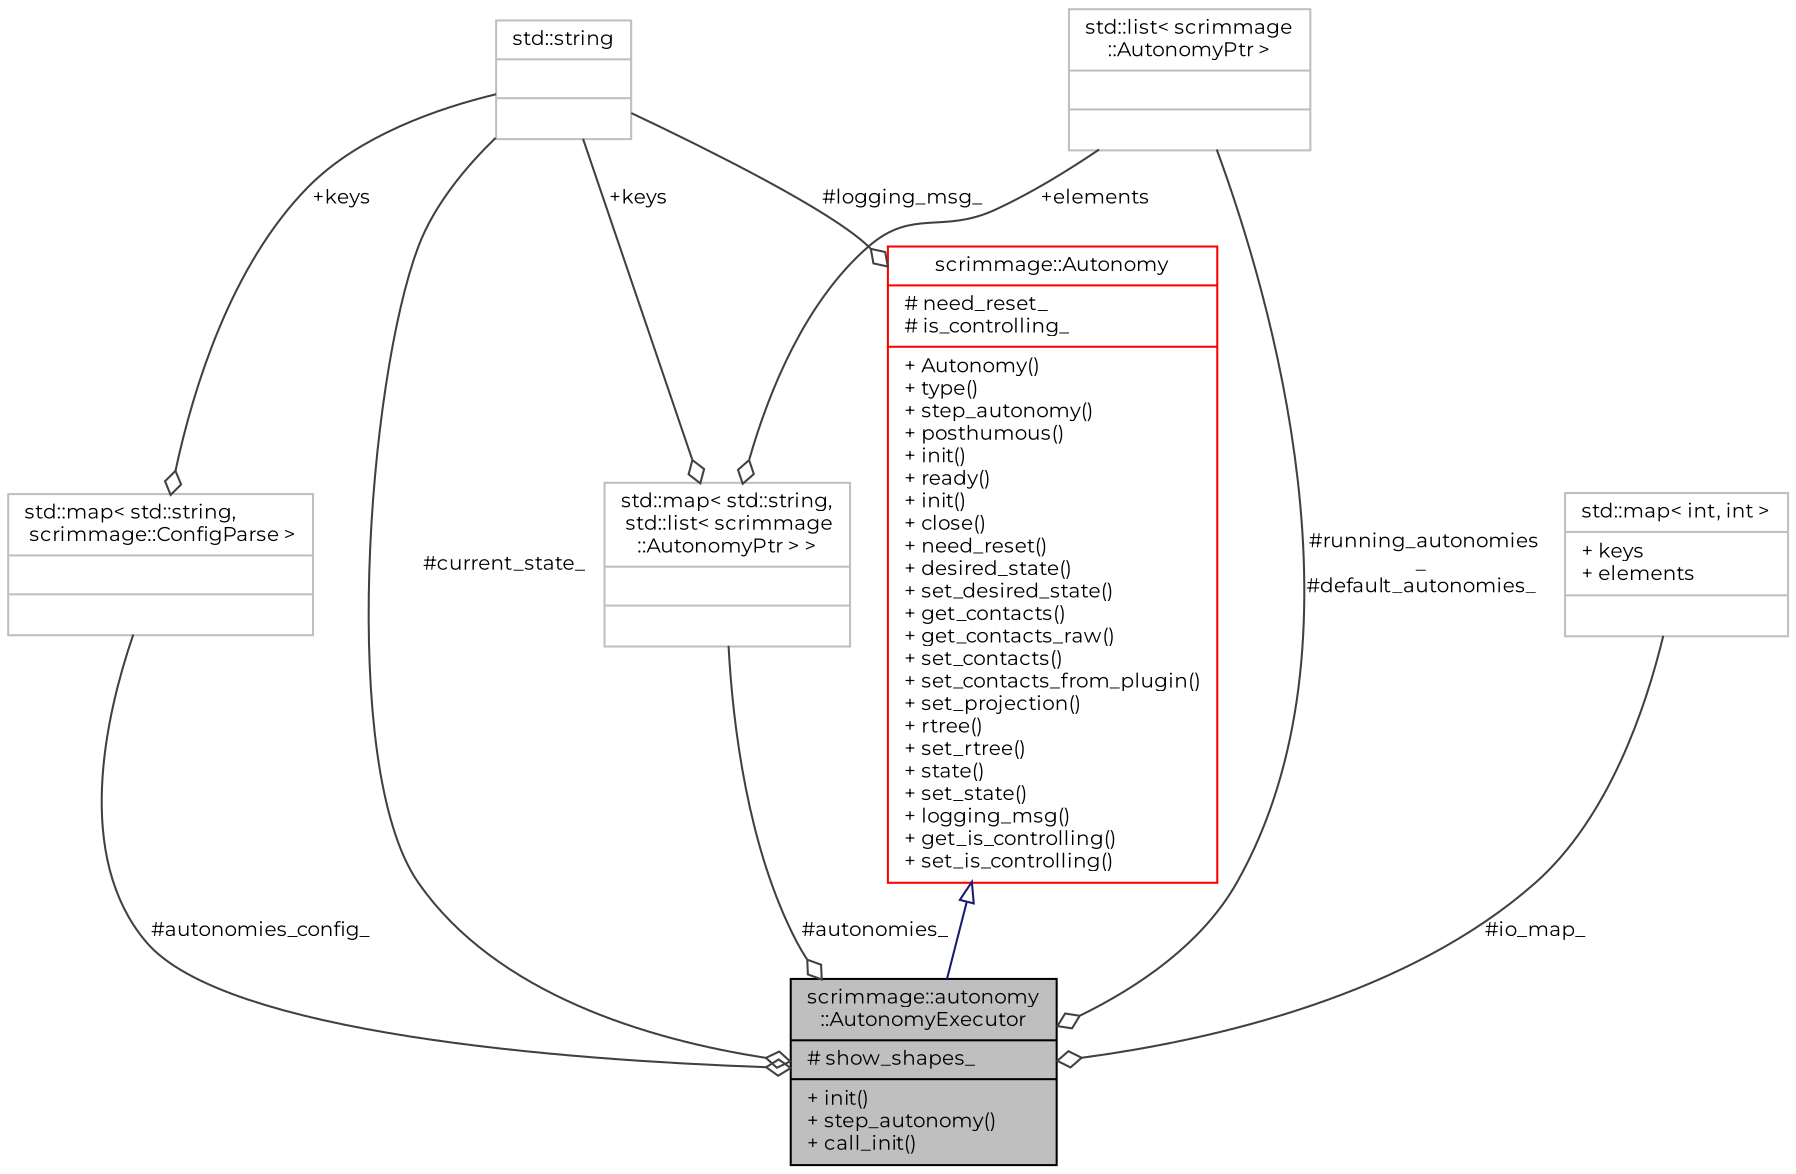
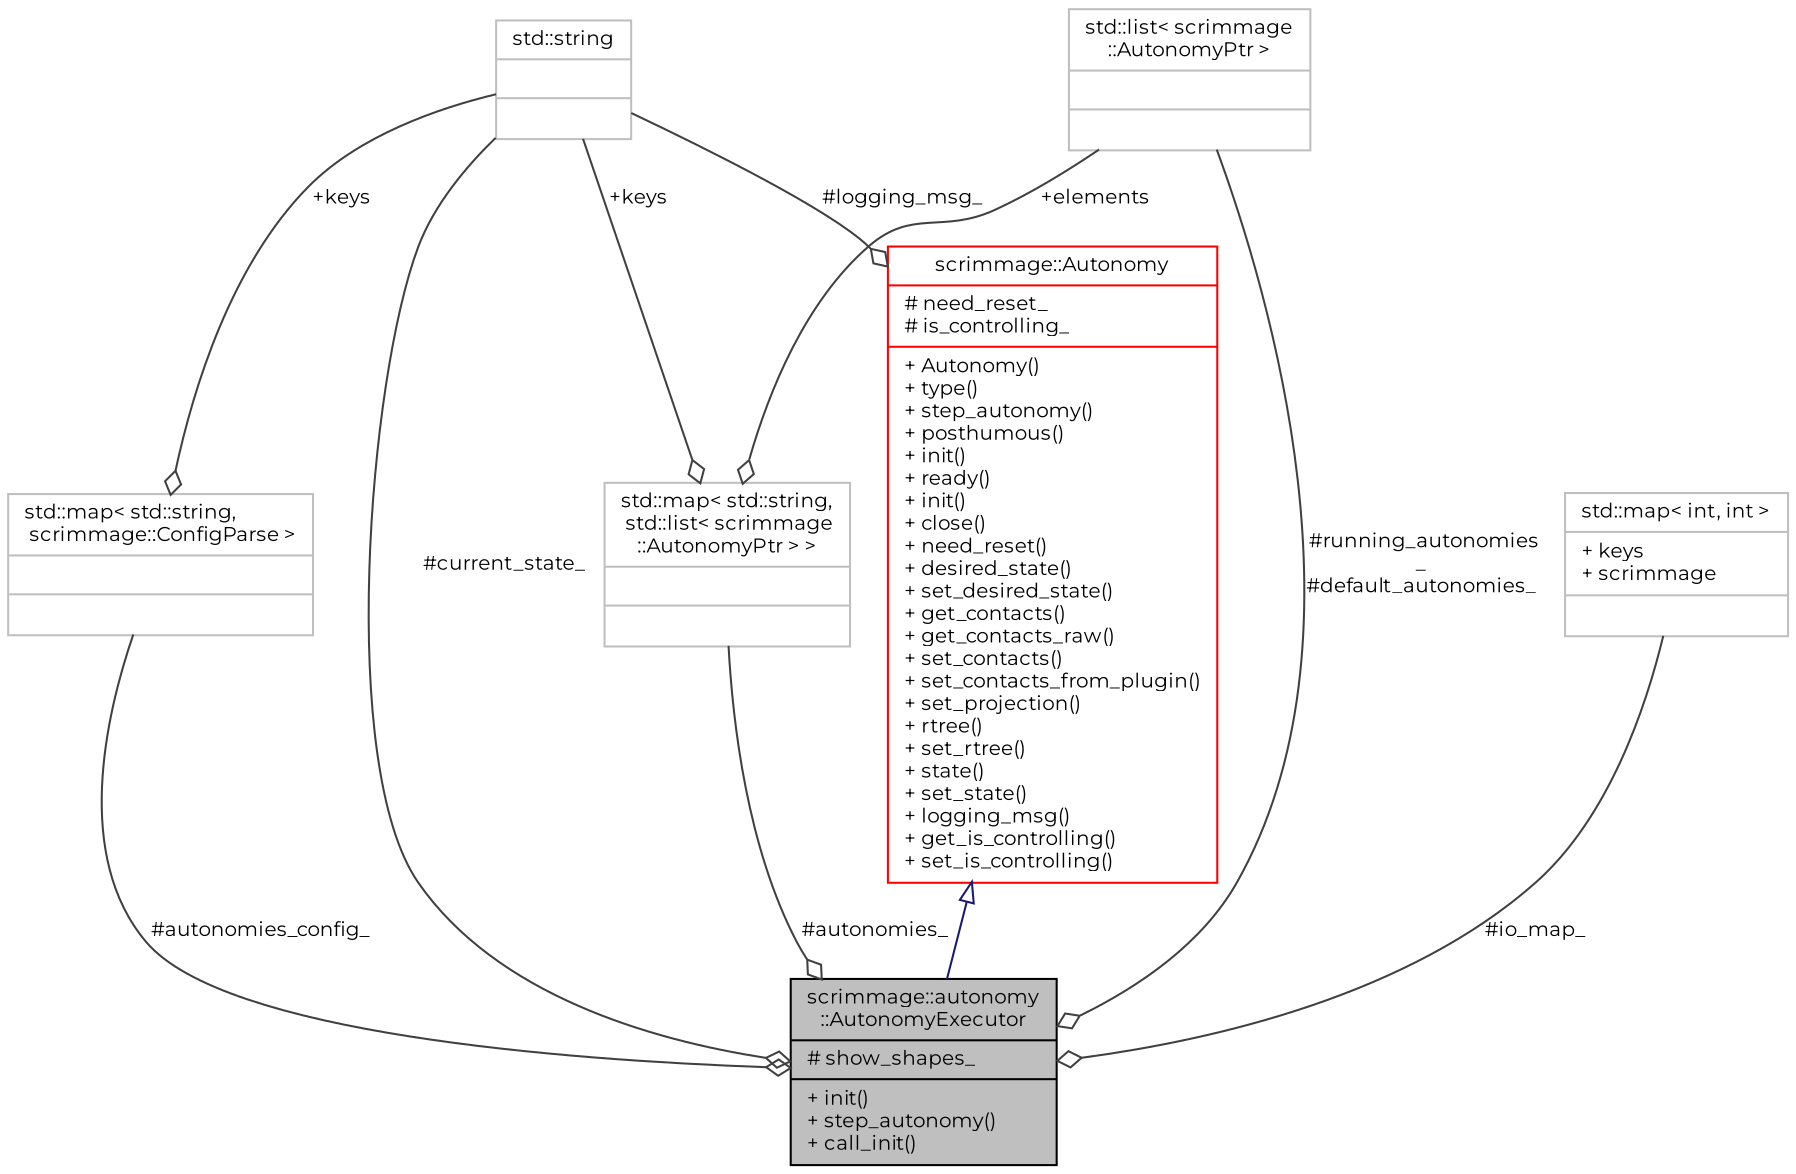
node "std::map< int, int >": text "+ elements" -> "+ scrimmage"
